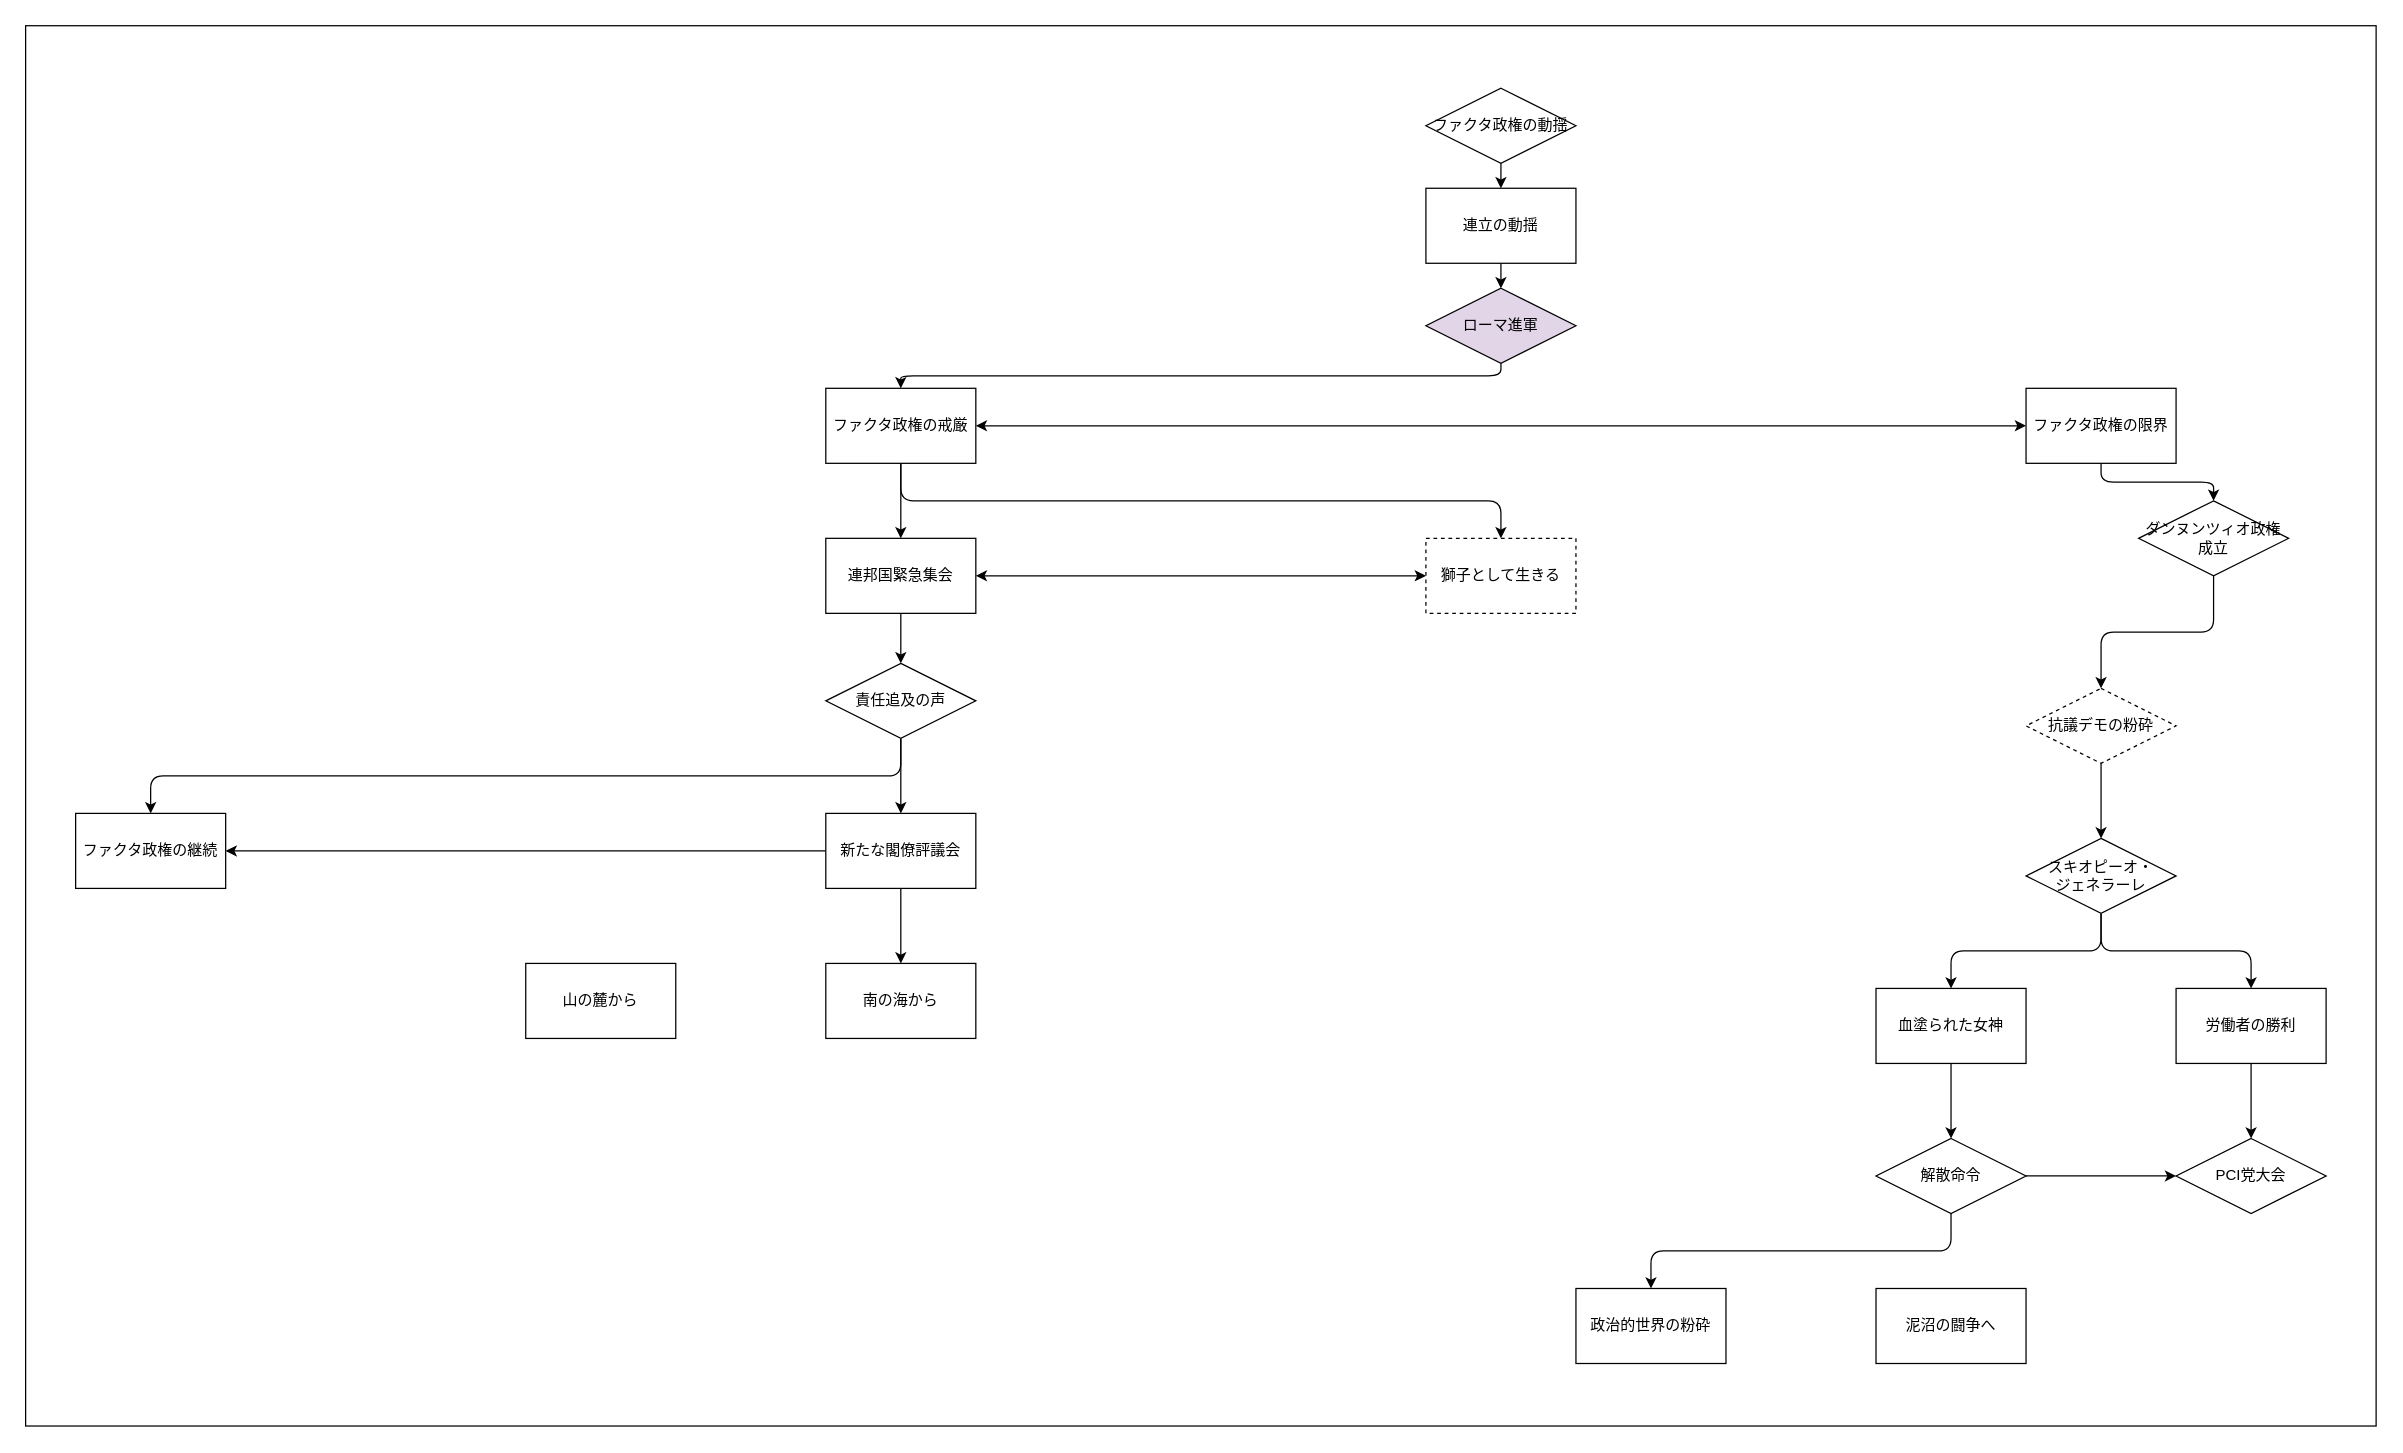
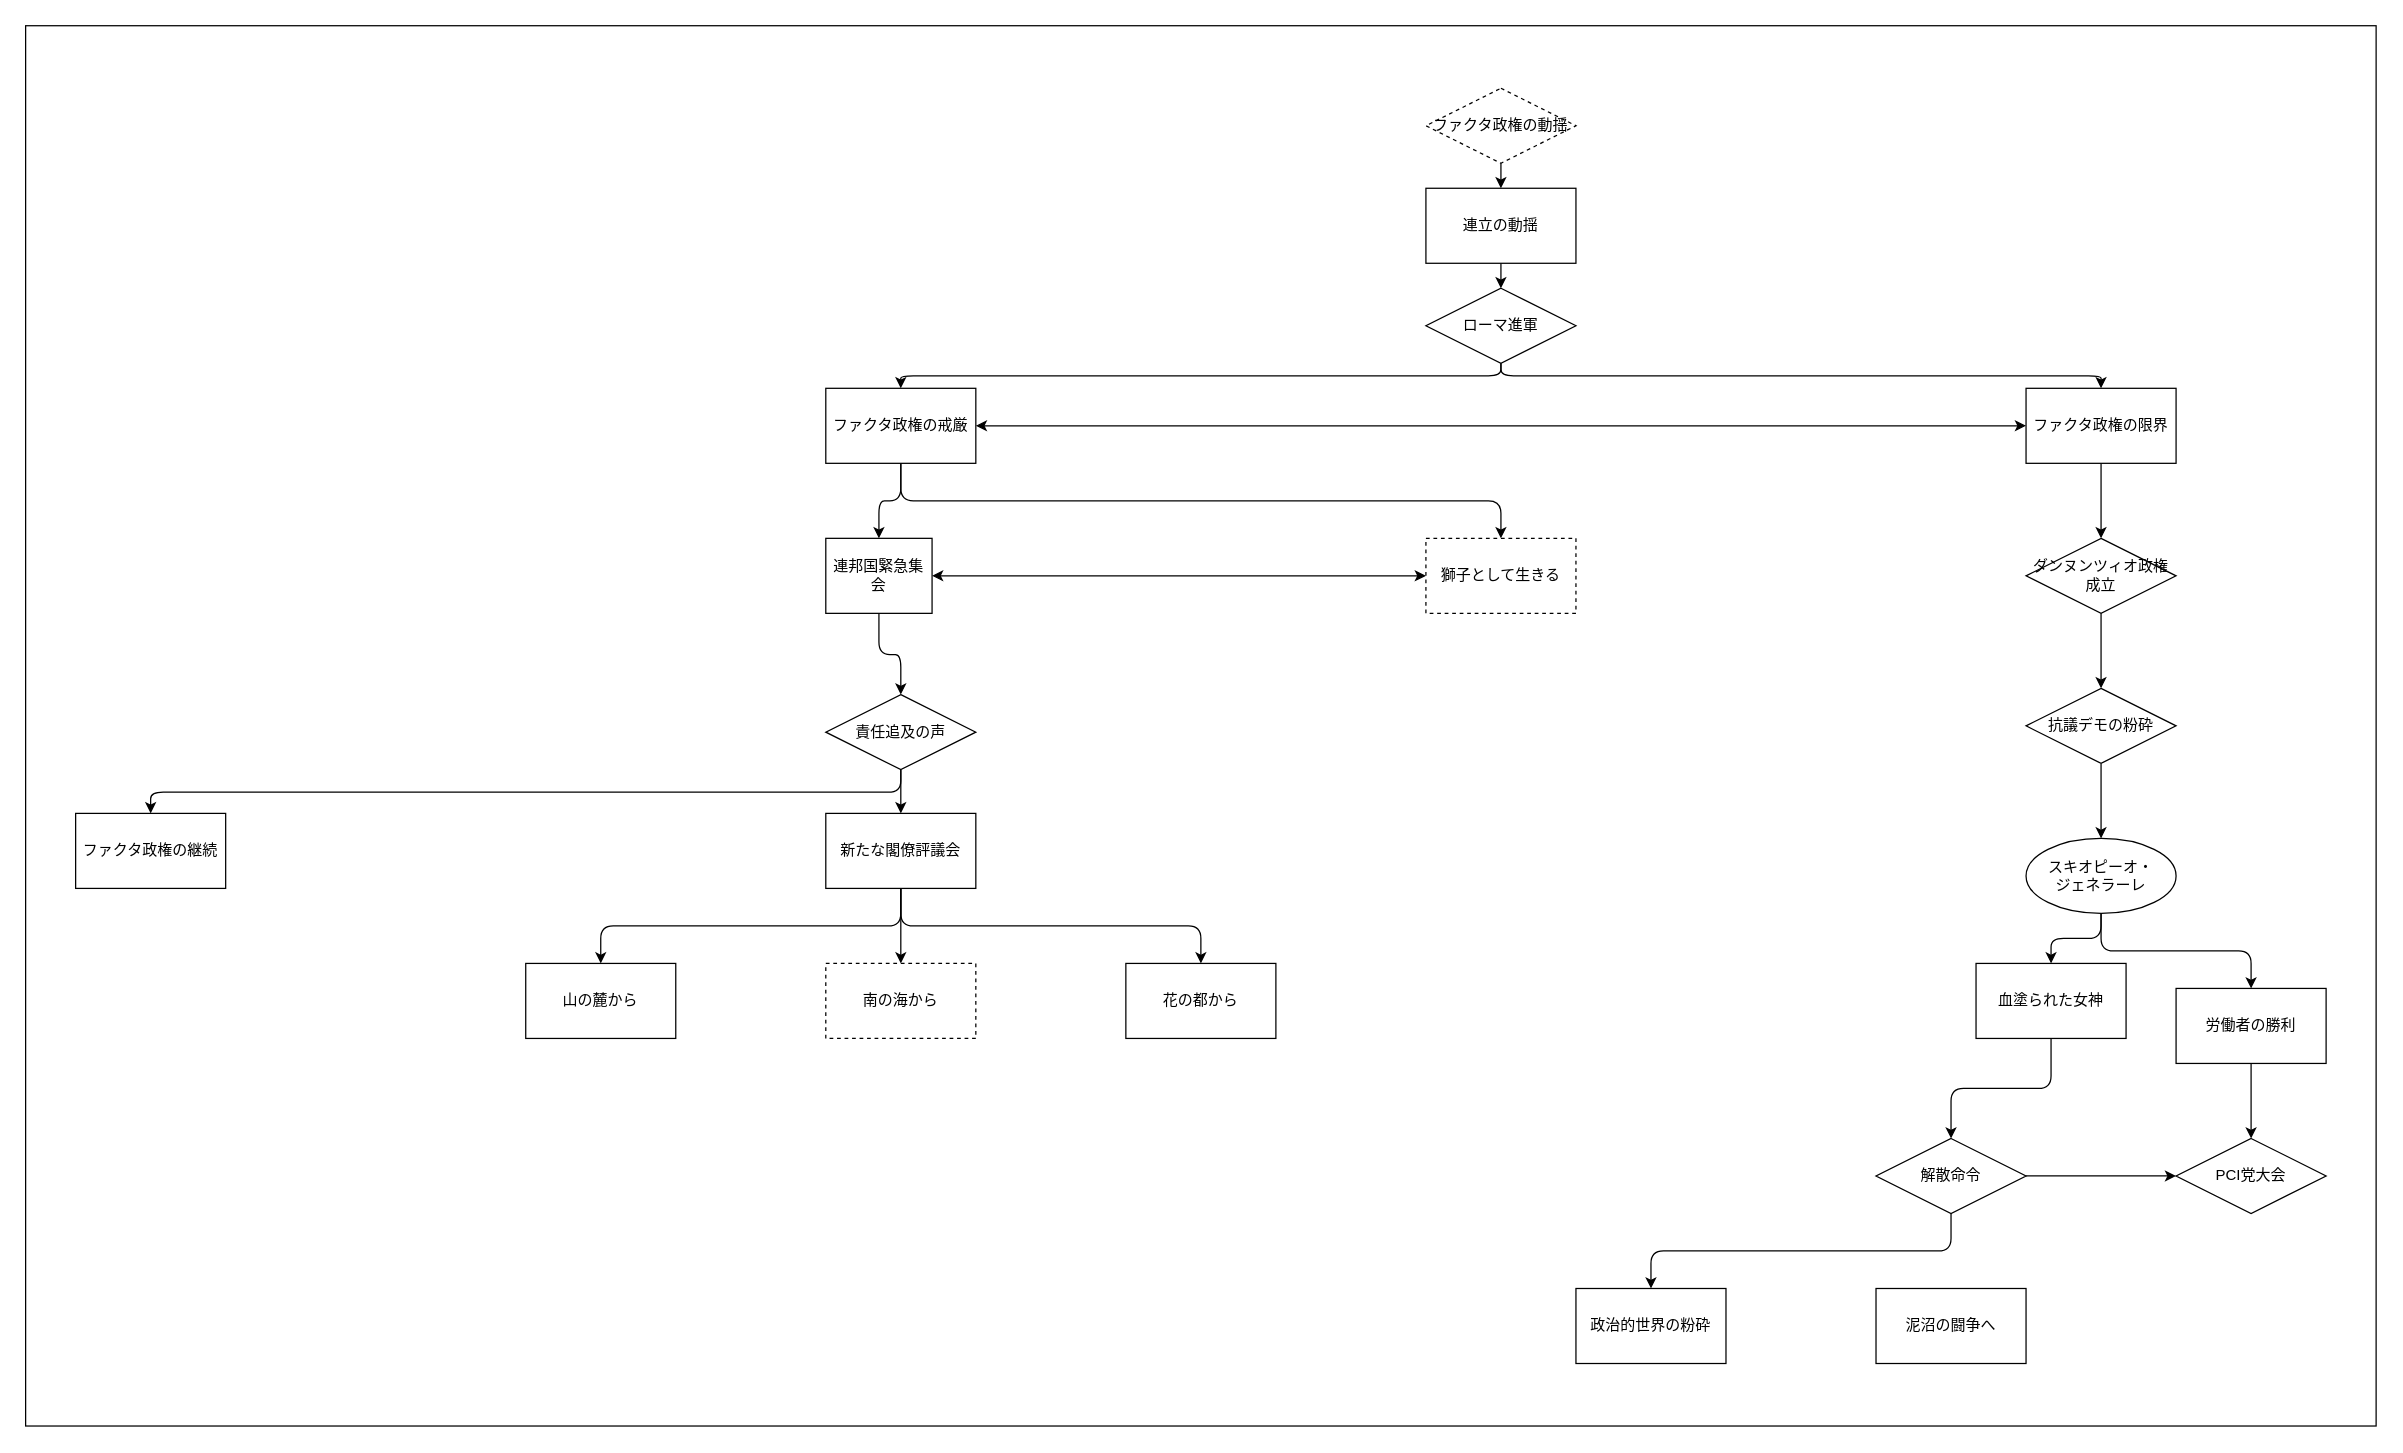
node "ファクタ政権の動揺": style solid -> dashed
node "ローマ進軍": fillcolor #e1d5e7 -> #ffffff
edge "ローマ進軍" -> "ファクタ政権の限界": added
node "ダンヌンツィオ政権 成立": moved (2213, 538) -> (2101, 576)
node "連邦国緊急集会": size 150x75 -> 106x75
node "責任追及の声": moved (901, 701) -> (901, 732)
node "抗議デモの粉砕": style dashed -> solid
edge "新たな閣僚評議会" -> "ファクタ政権の継続": now "新たな閣僚評議会" -> "山の麓から"
node "スキオピーオ・ ジェネラーレ": shape diamond -> ellipse
edge "新たな閣僚評議会" -> "花の都から": added
node "南の海から": style solid -> dashed
node "花の都から": added
node "血塗られた女神": moved (1951, 1026) -> (2051, 1001)
